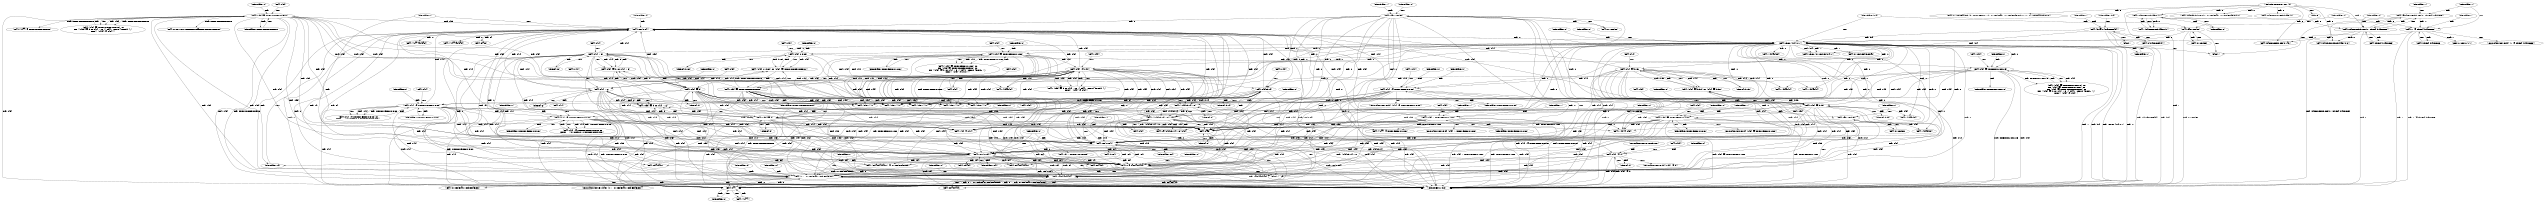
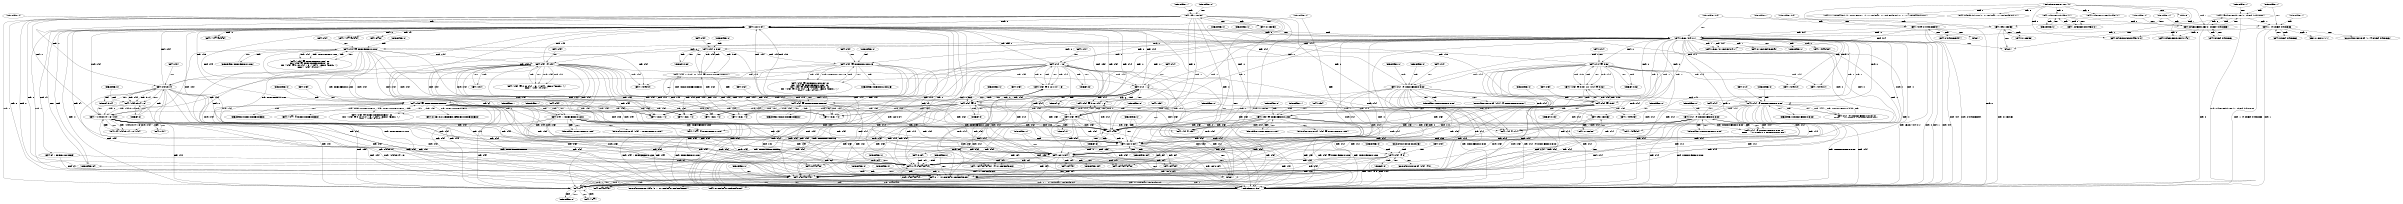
edge "(Call,memcpy(buf,p,n))" -> "(Call,p[5] == SSL3_MT_CLIENT_HELLO)": added, label "DDG: p"
